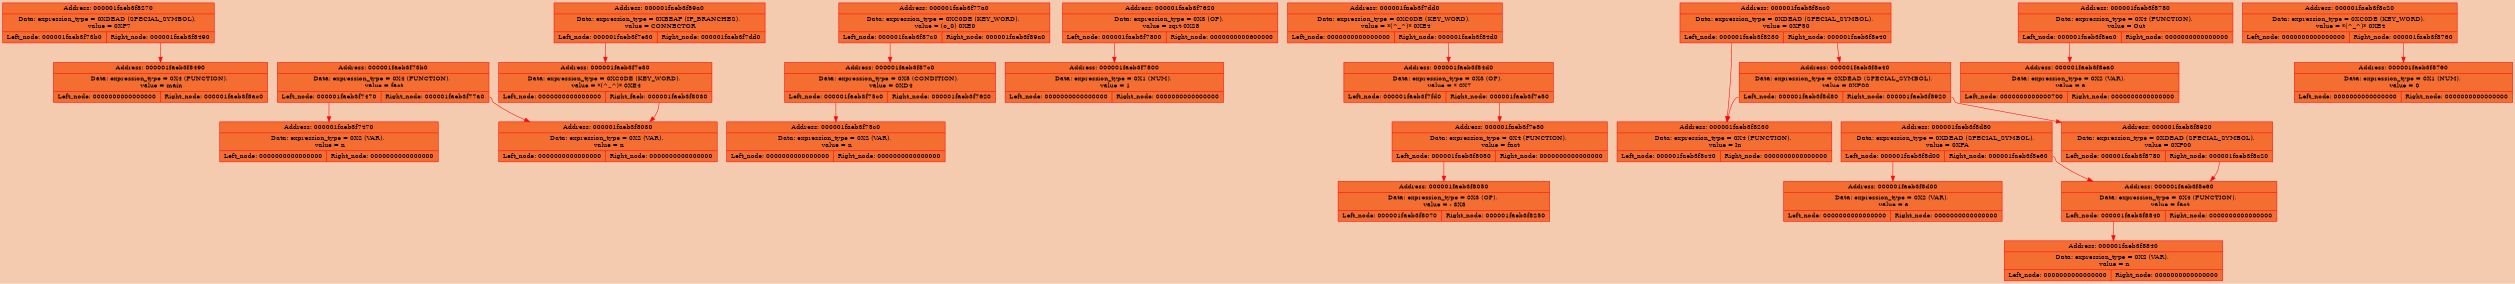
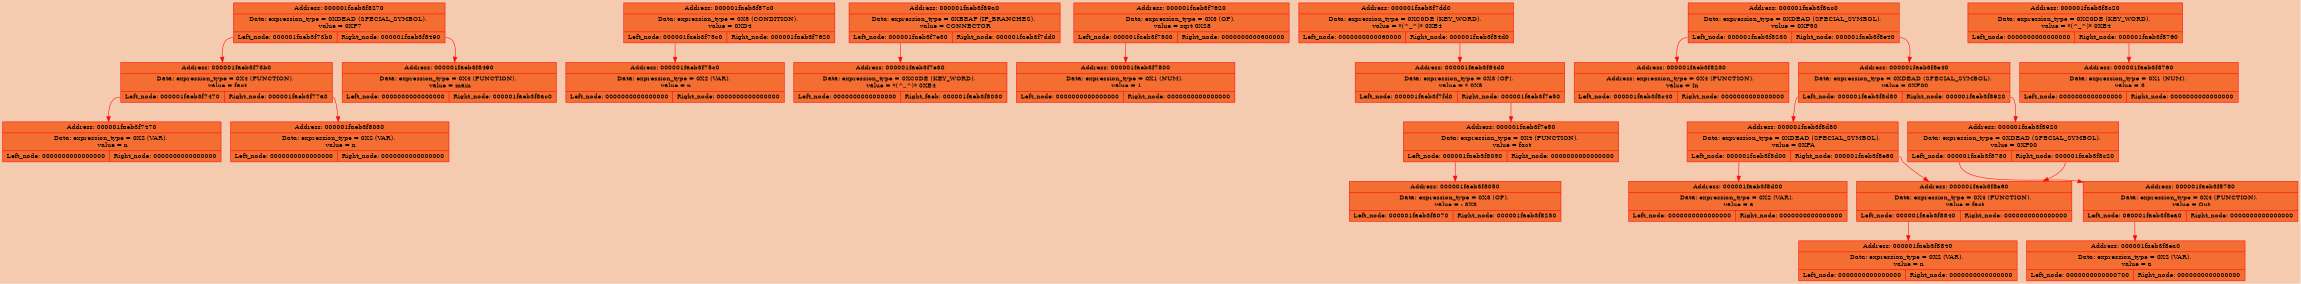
node "Address: 000001faeb3f77a0": removed
node "Address: 000001faeb3f7dd0": text "Left_node: 0000000000000000" -> "Left_node: 0000000000060000"
node "Address: 000001faeb3f8780": text "Left_node: 000001faeb3f8ea0" -> "Left_node: 060001faeb3f8ea0"
edge "Address: 000001faeb3f8270" -> "Address: 000001faeb3f73b0": added
node "Address: 000001faeb3f84d0": text "value = * 0X7" -> "value = * 0X5"
node "Address: 000001faeb3f8760": text "value = 0" -> "value = 3"
edge "Address: 000001faeb3f8e40" -> "Address: 000001faeb3f8230": now "Address: 000001faeb3f8e40" -> "Address: 000001faeb3f8d80"
edge "Address: 000001faeb3f7e30" -> "Address: 000001faeb3f8030": removed
node "Address: 000001faeb3f8230": text "Data: expression_type = 0X4 (FUNCTION)," -> "Address: expression_type = 0X4 (FUNCTION),"
edge "Address: 000001faeb3f8920" -> "Address: 000001faeb3f8780": added
